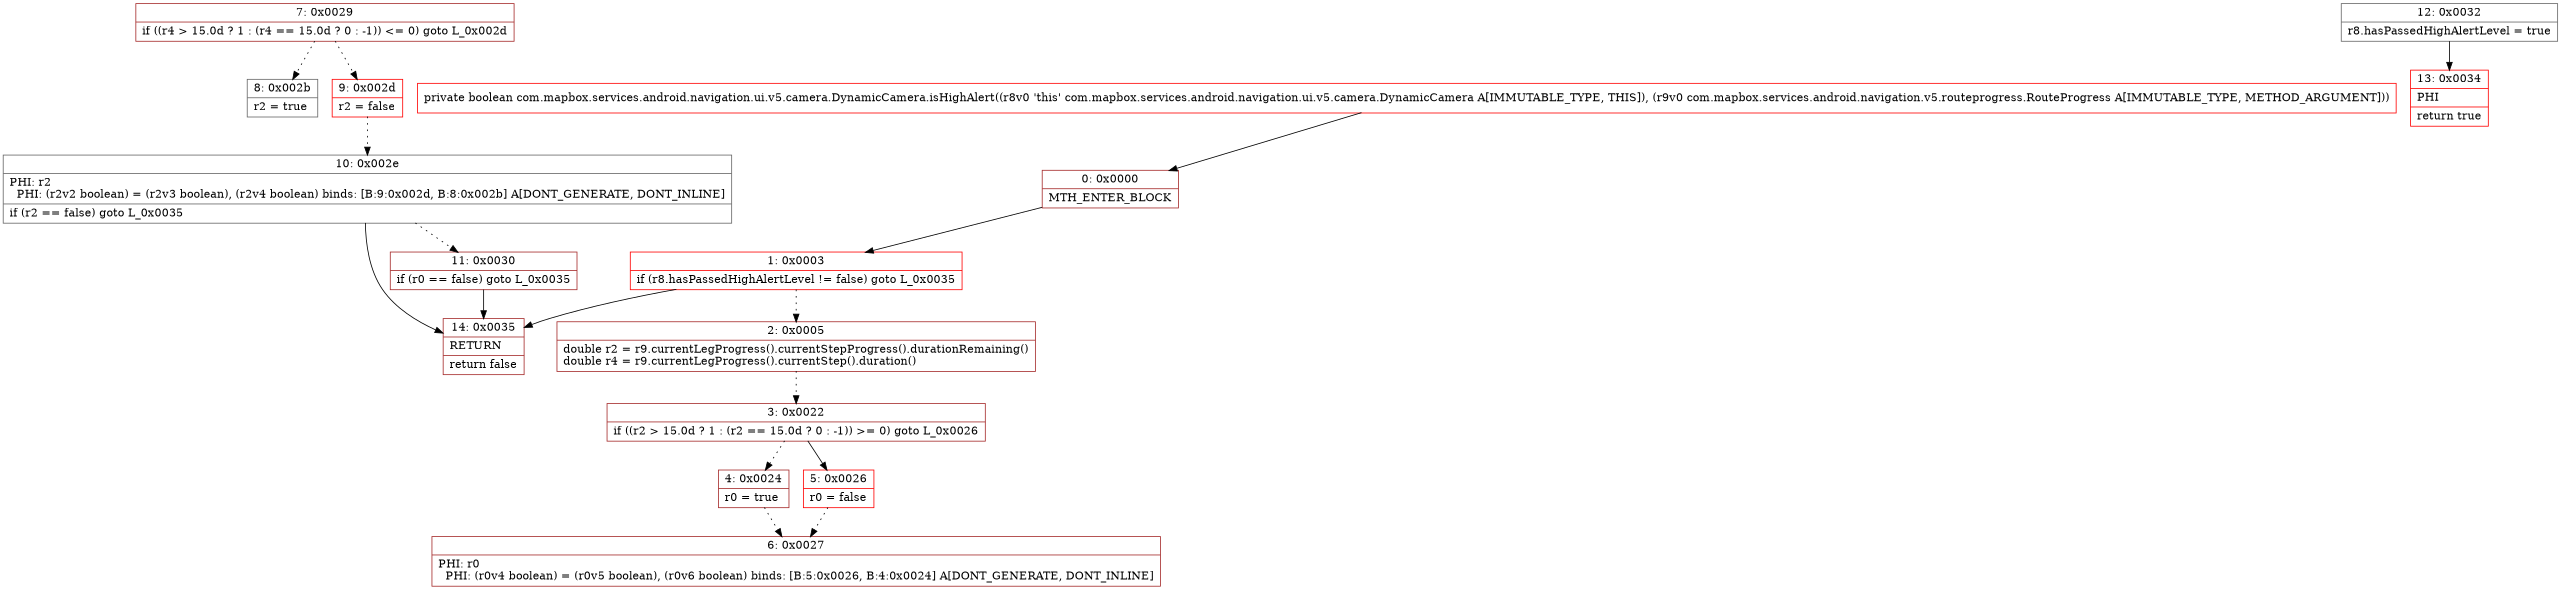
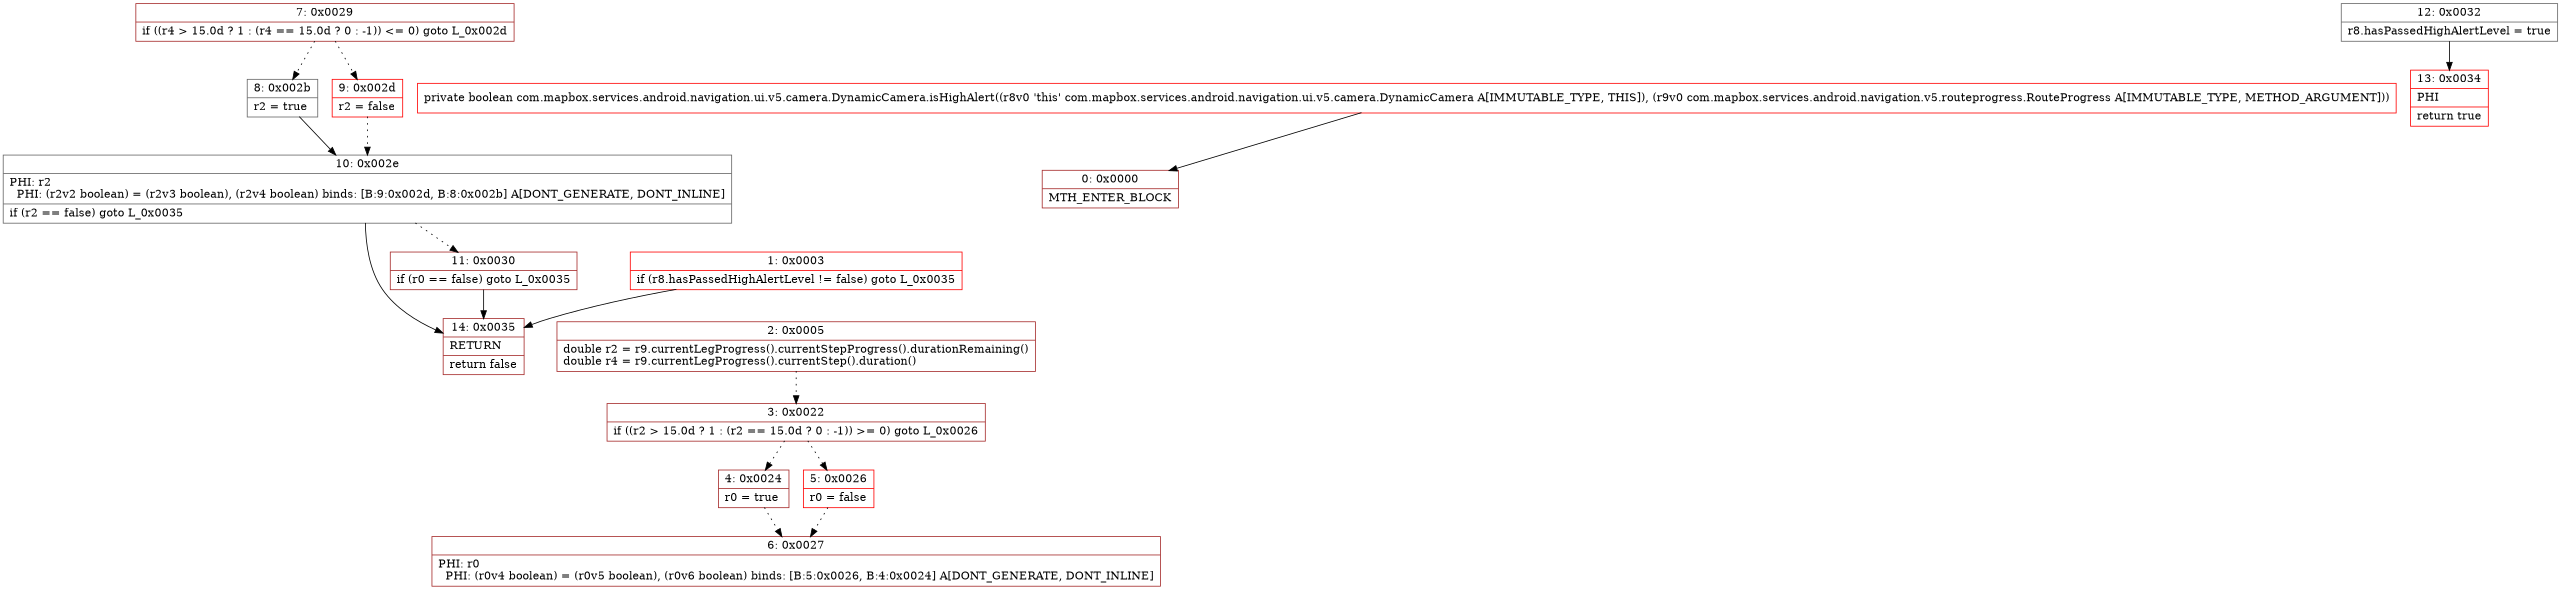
edge "8: 0x002b" -> "10: 0x002e": added
edge "0: 0x0000" -> "1: 0x0003": removed
edge "1: 0x0003" -> "2: 0x0005": removed
edge "3: 0x0022" -> "5: 0x0026": style solid -> dotted
